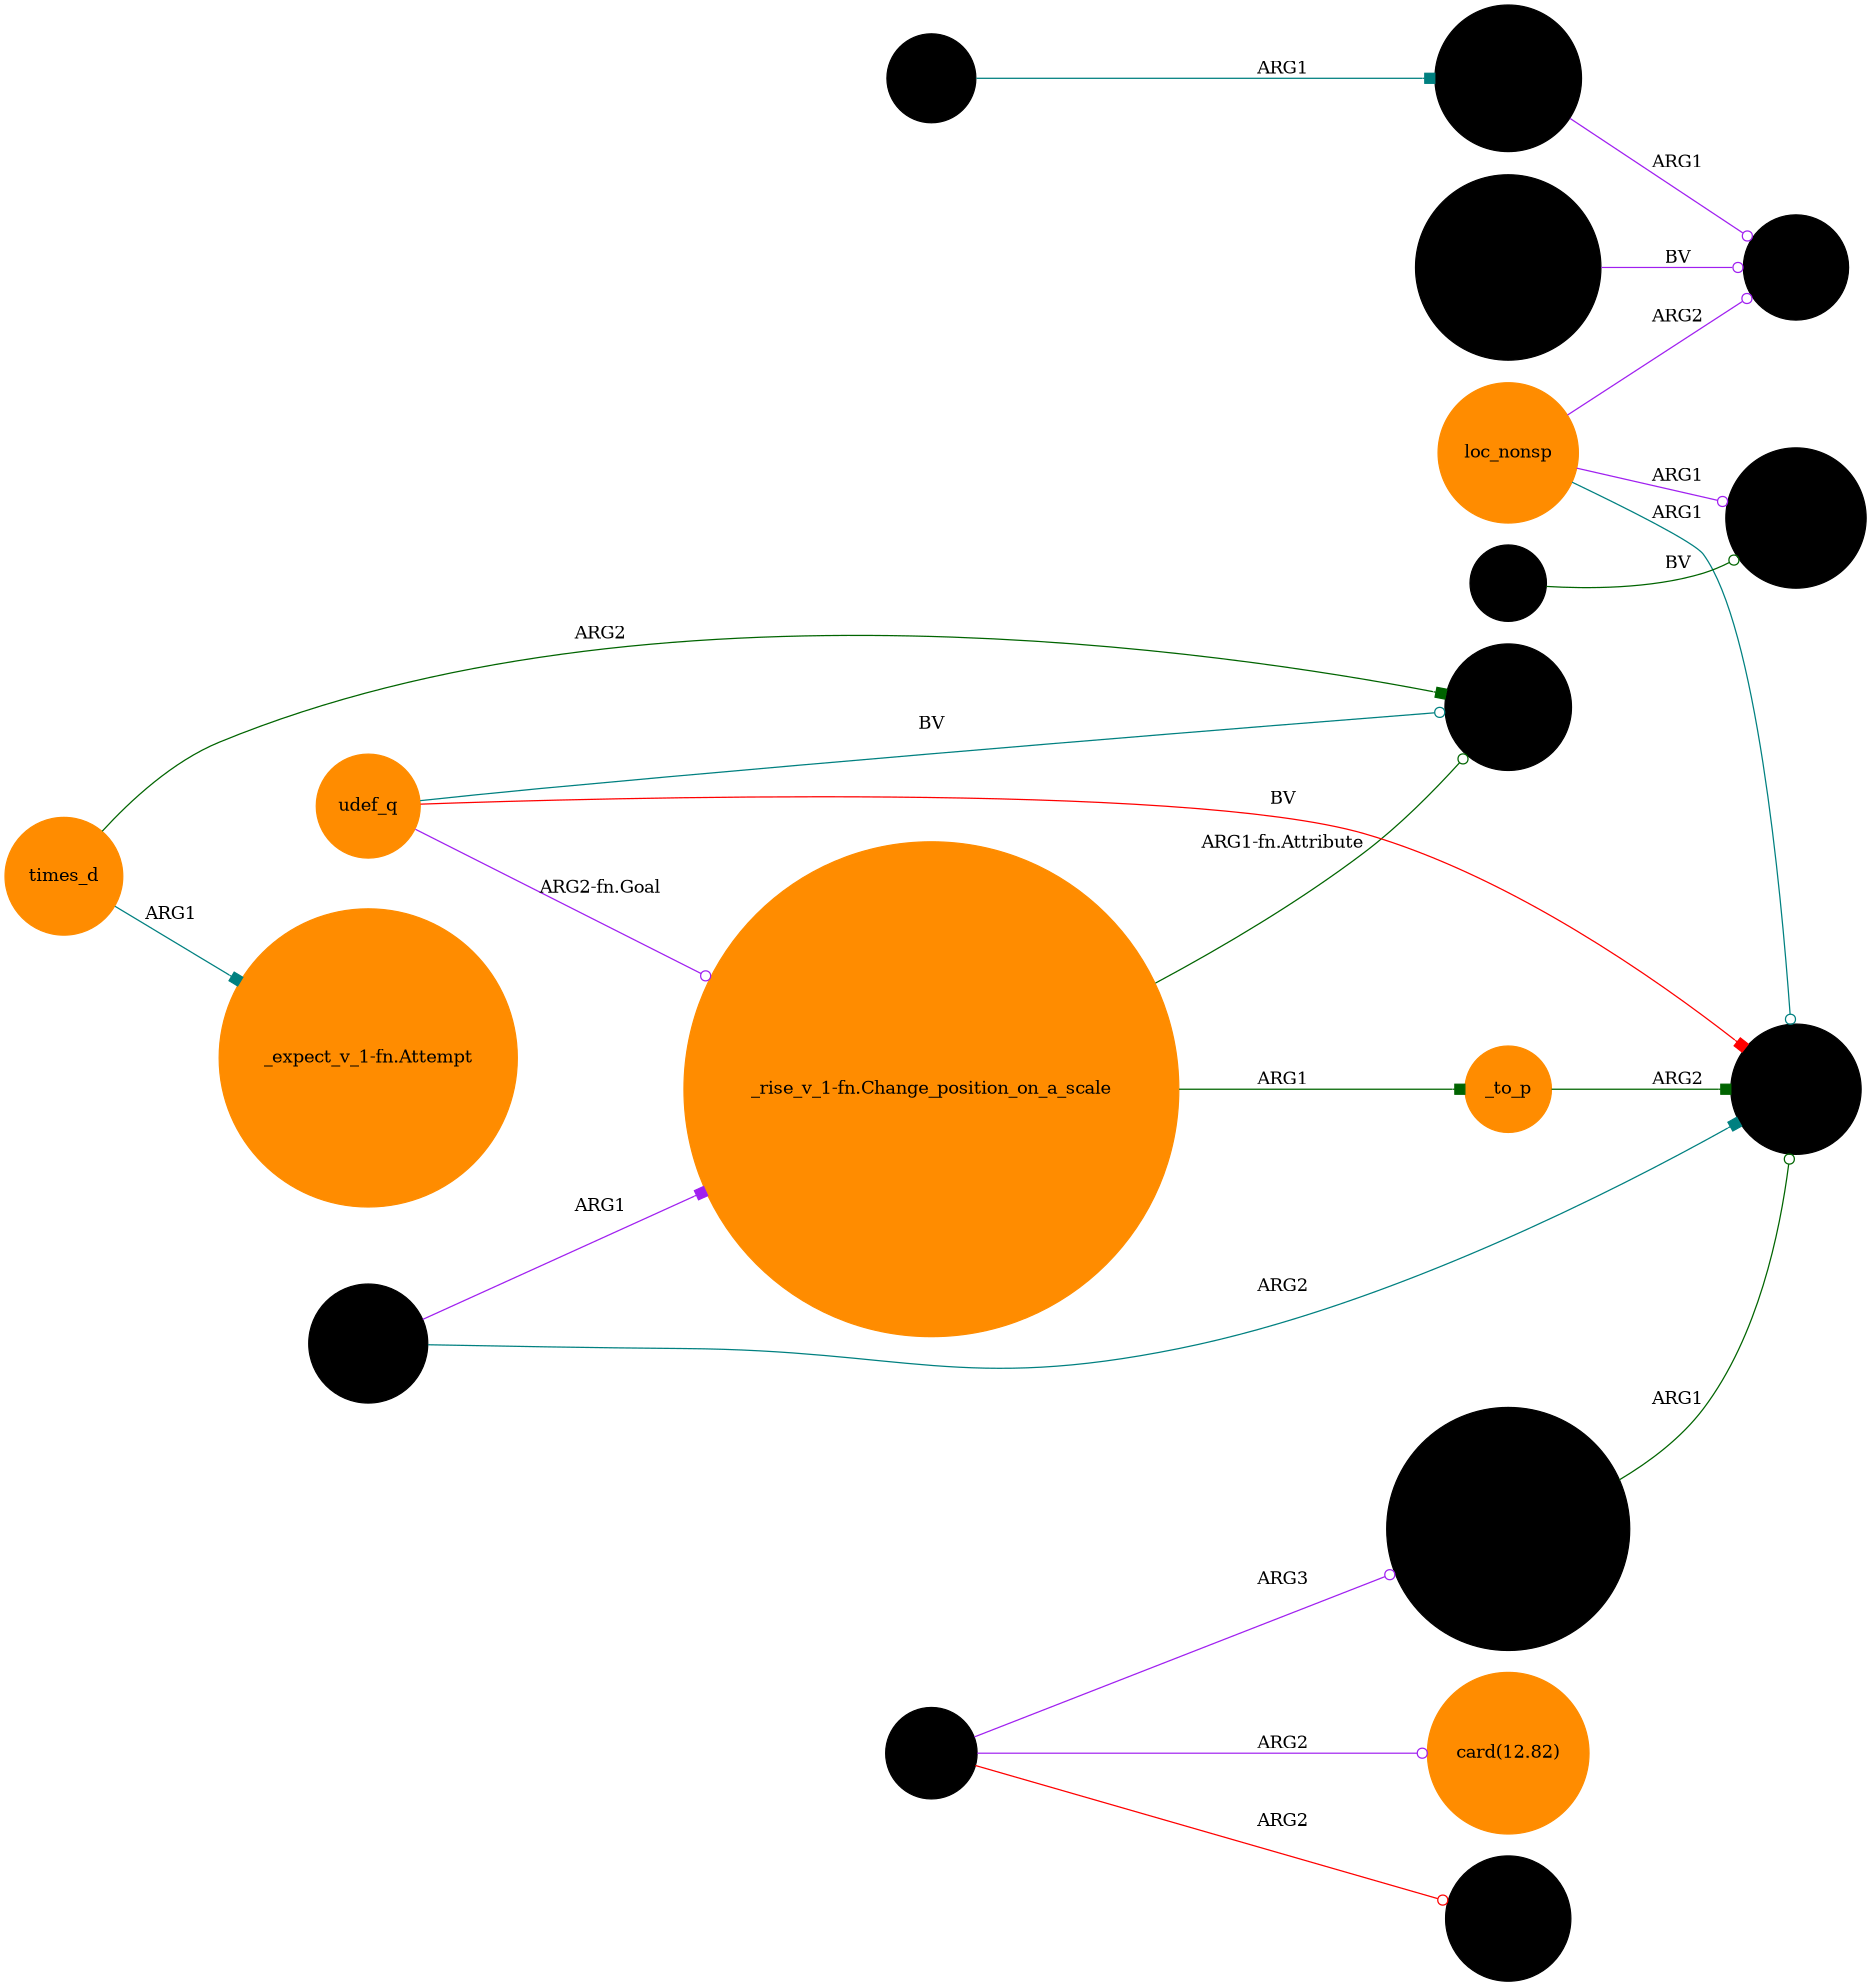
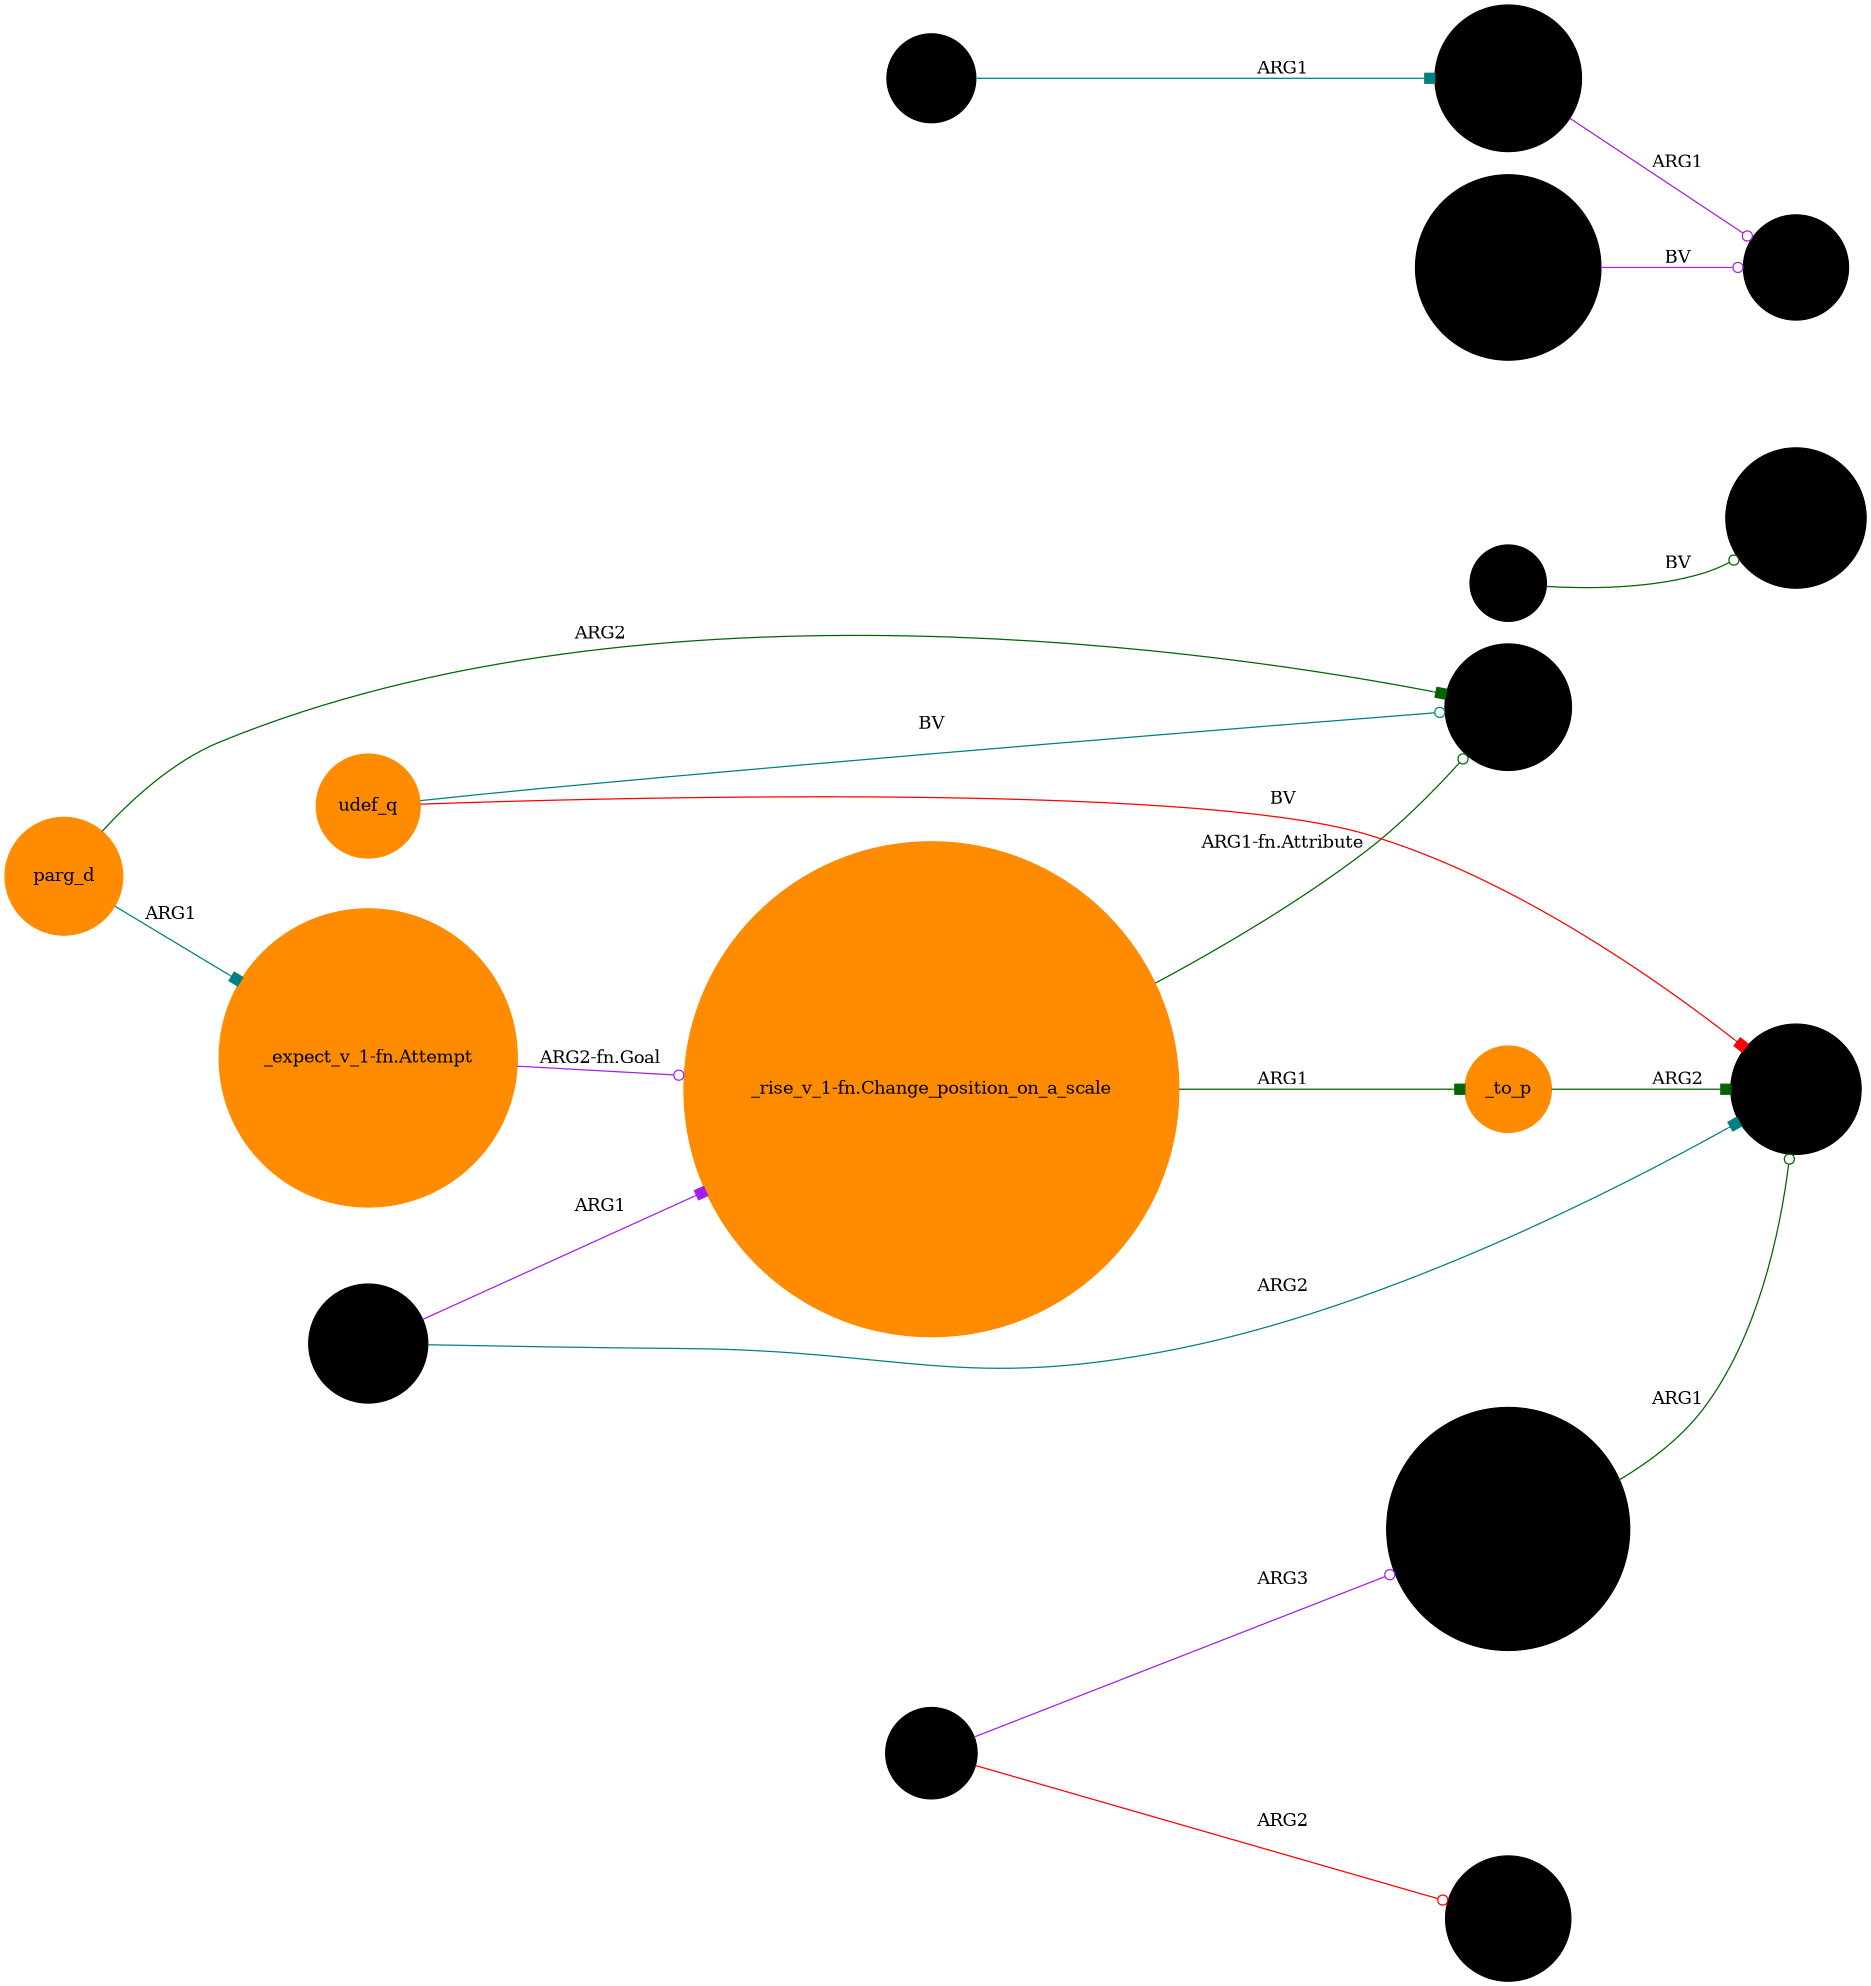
node "loc_nonsp": removed
node "times_d": label "times_d" -> "parg_d"
edge "udef_q" -> "_rise_v_1-fn.Change_position_on_a_scale": now "_expect_v_1-fn.Attempt" -> "_rise_v_1-fn.Change_position_on_a_scale"
node "card(12.82)": removed
